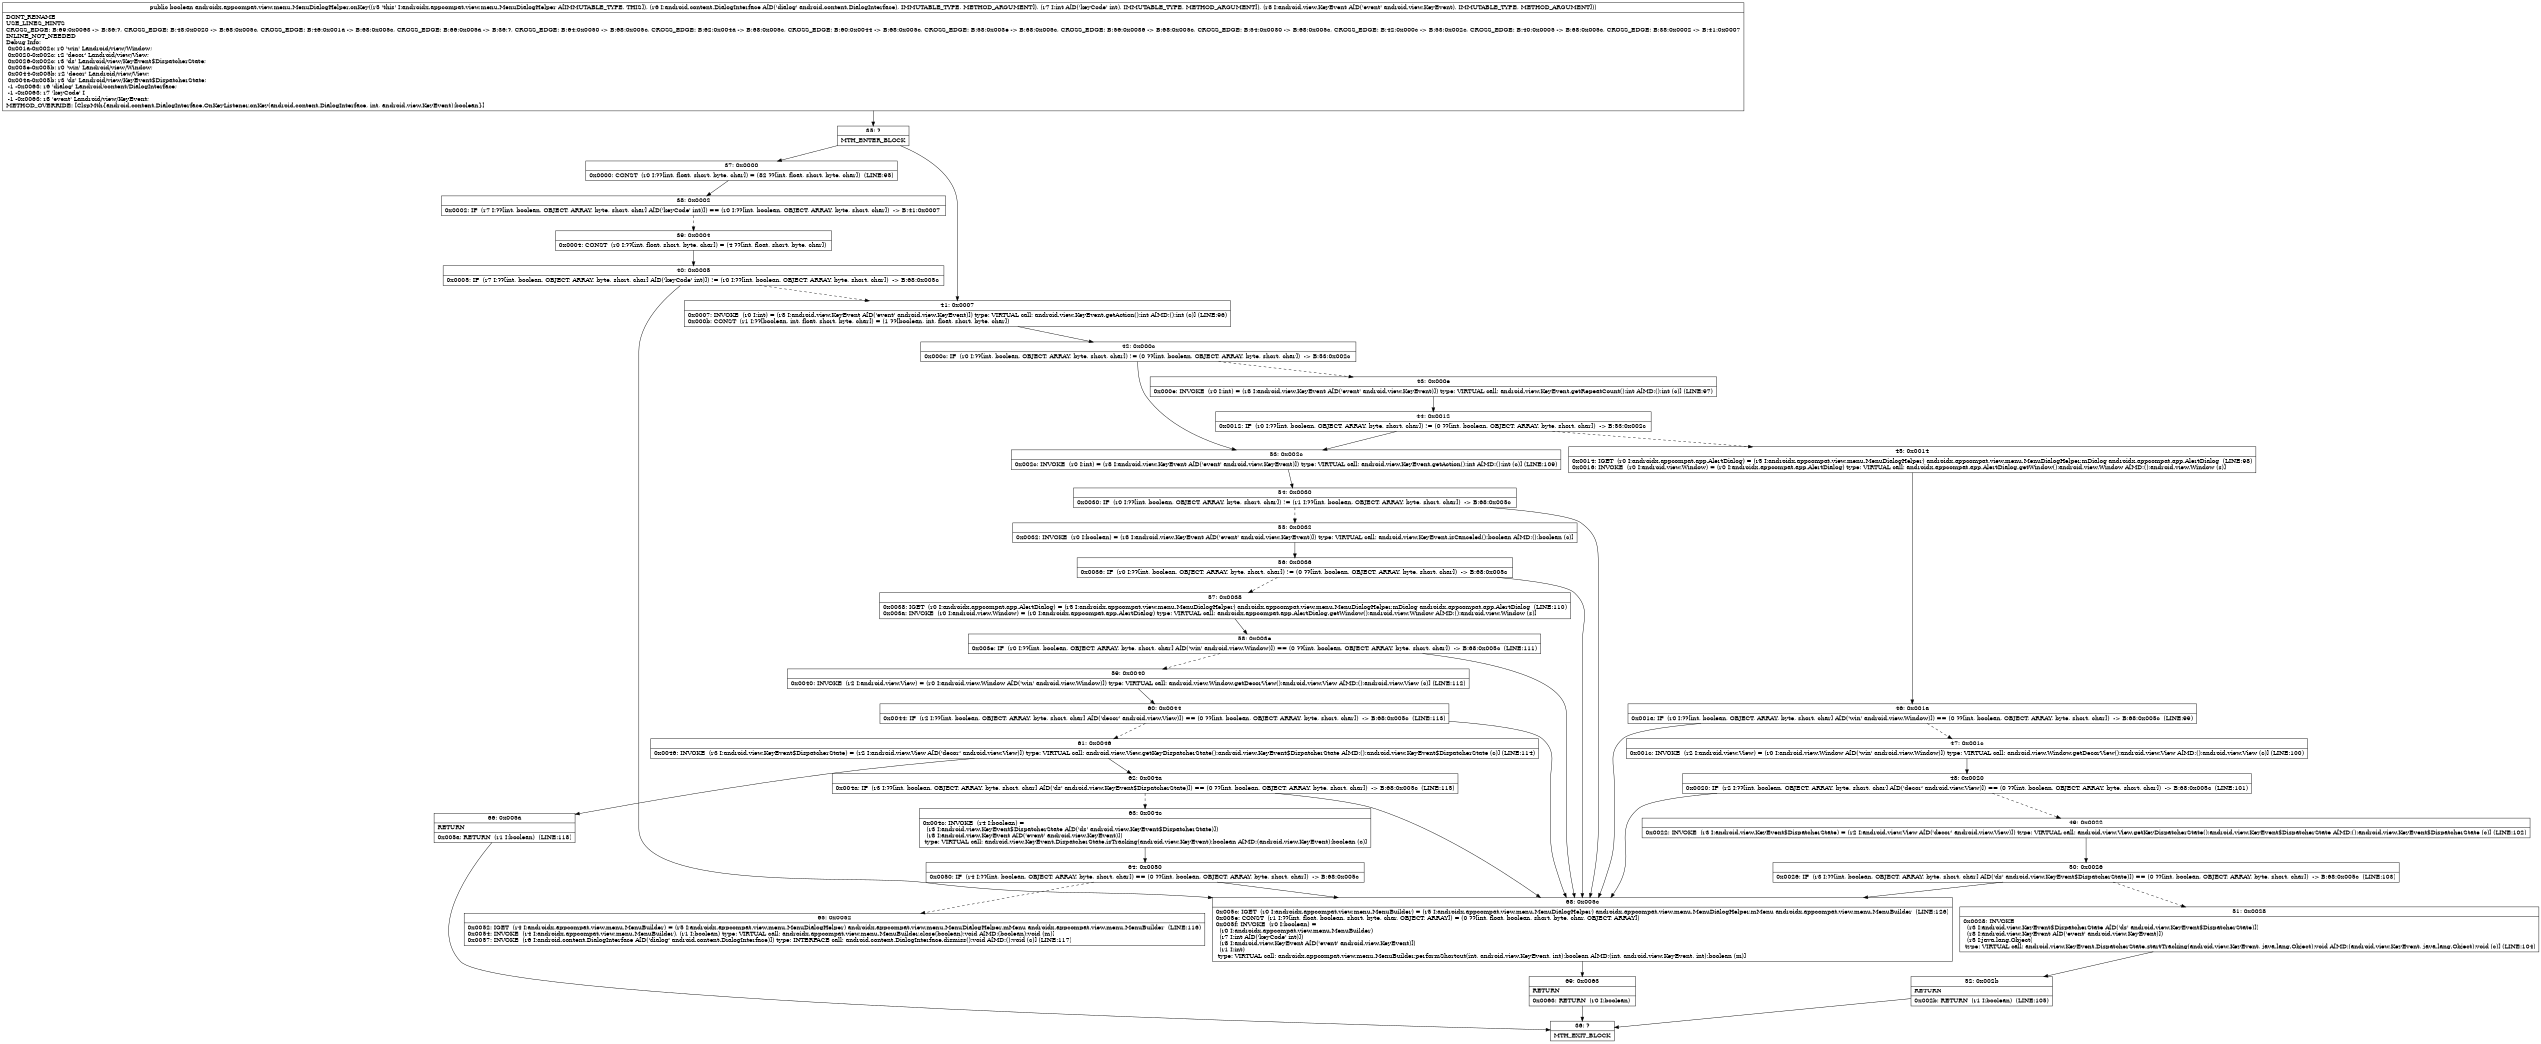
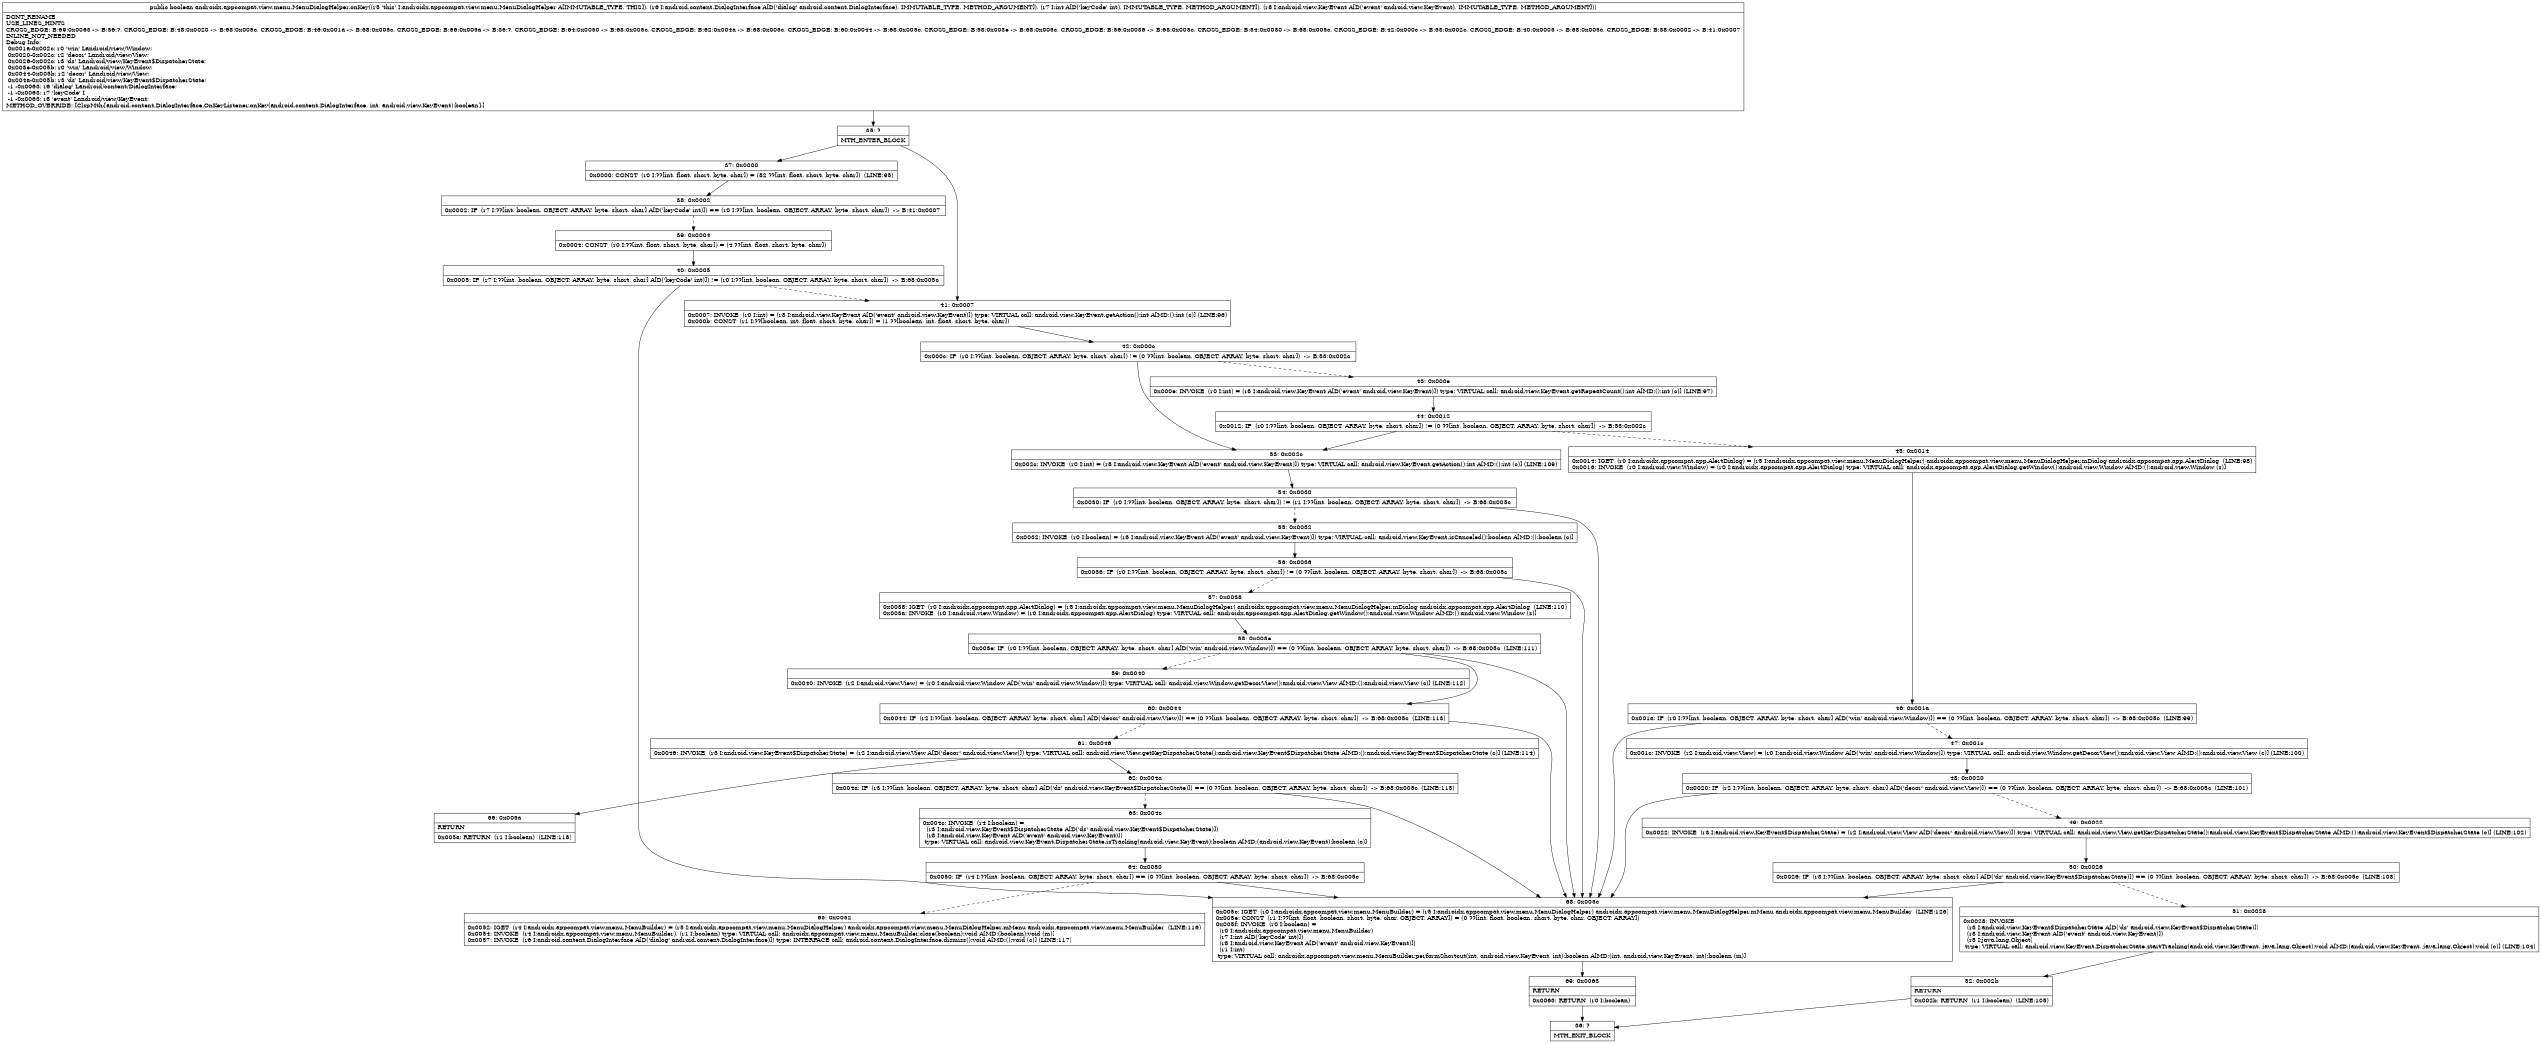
edge "59: 0x0040" -> "60: 0x0044": now "58: 0x003e" -> "60: 0x0044"
edge "66: 0x005a" -> "36: ?": removed
